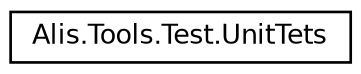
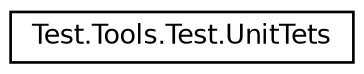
node "Alis.Tools.Test.UnitTets": label "Alis.Tools.Test.UnitTets" -> "Test.Tools.Test.UnitTets"
